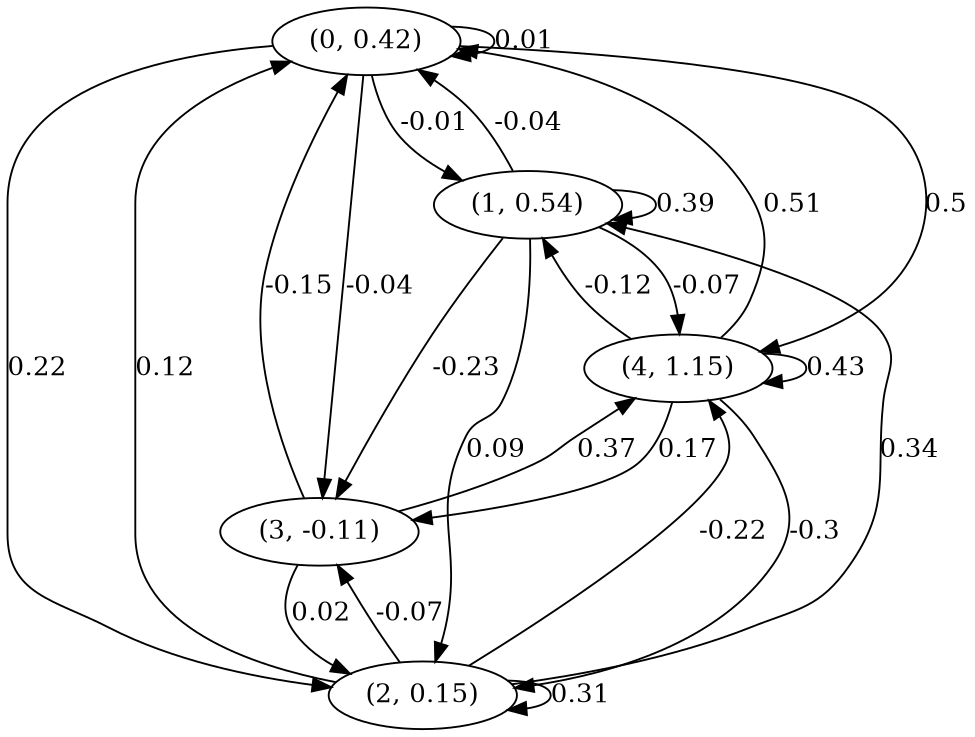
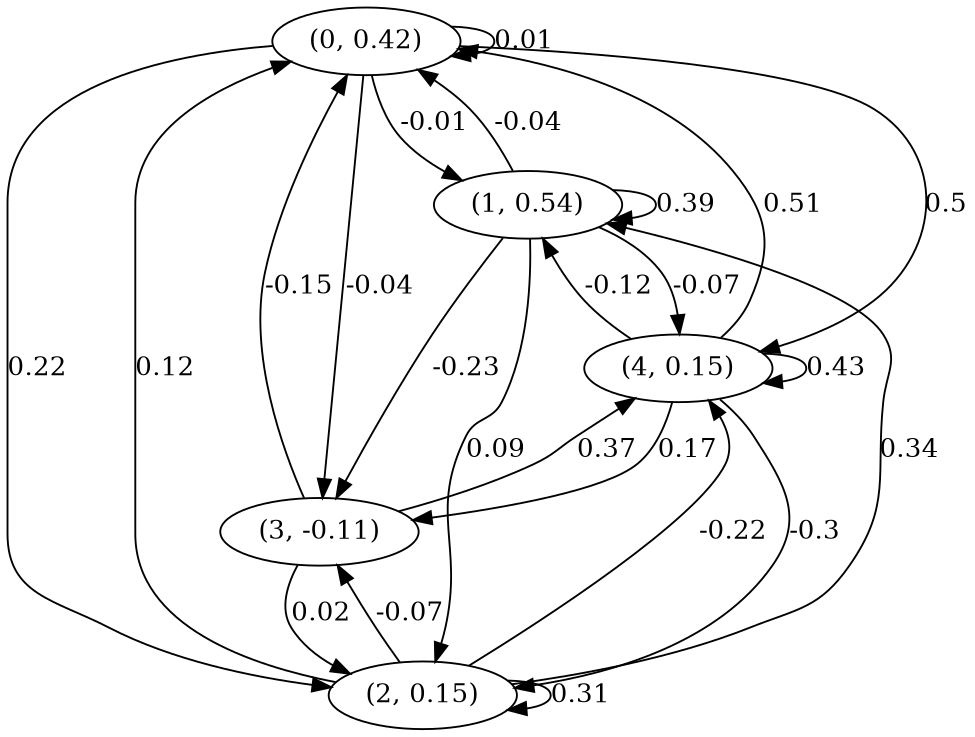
node "(4, 1.15)": label "(4, 1.15)" -> "(4, 0.15)"
